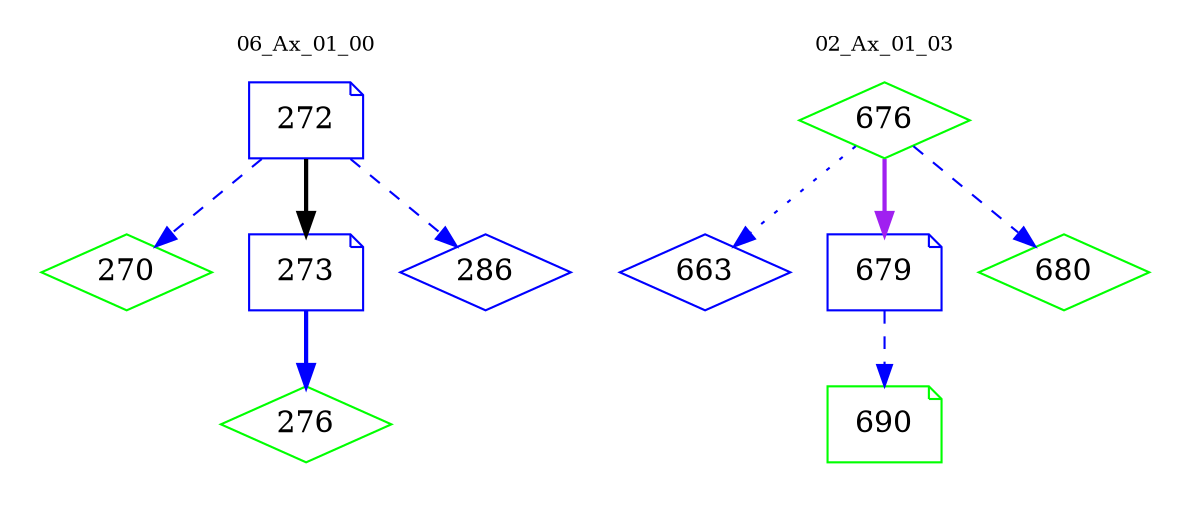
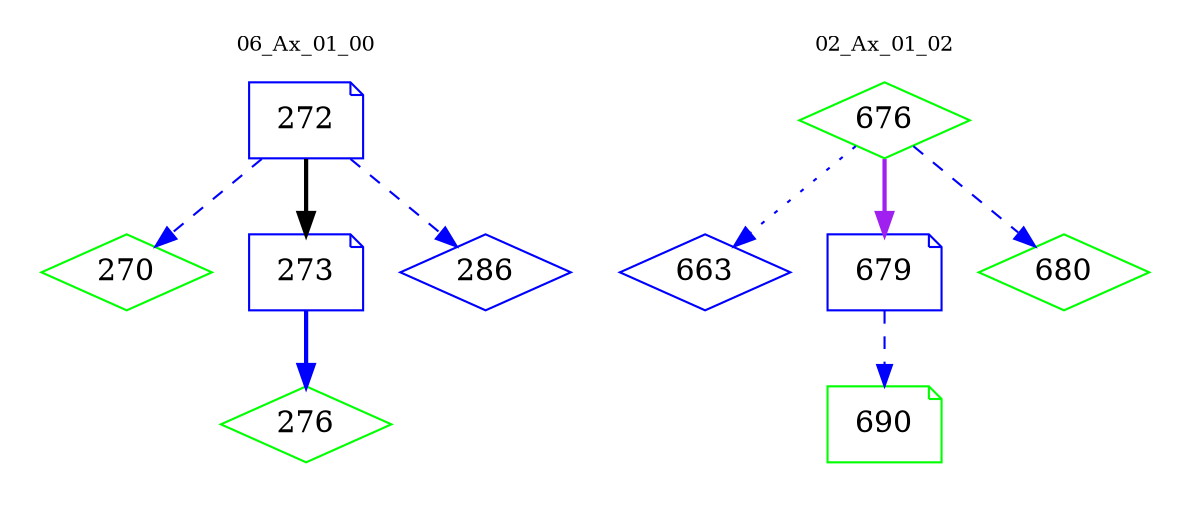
cluster "02_Ax_01_03": label "02_Ax_01_03" -> "02_Ax_01_02"
